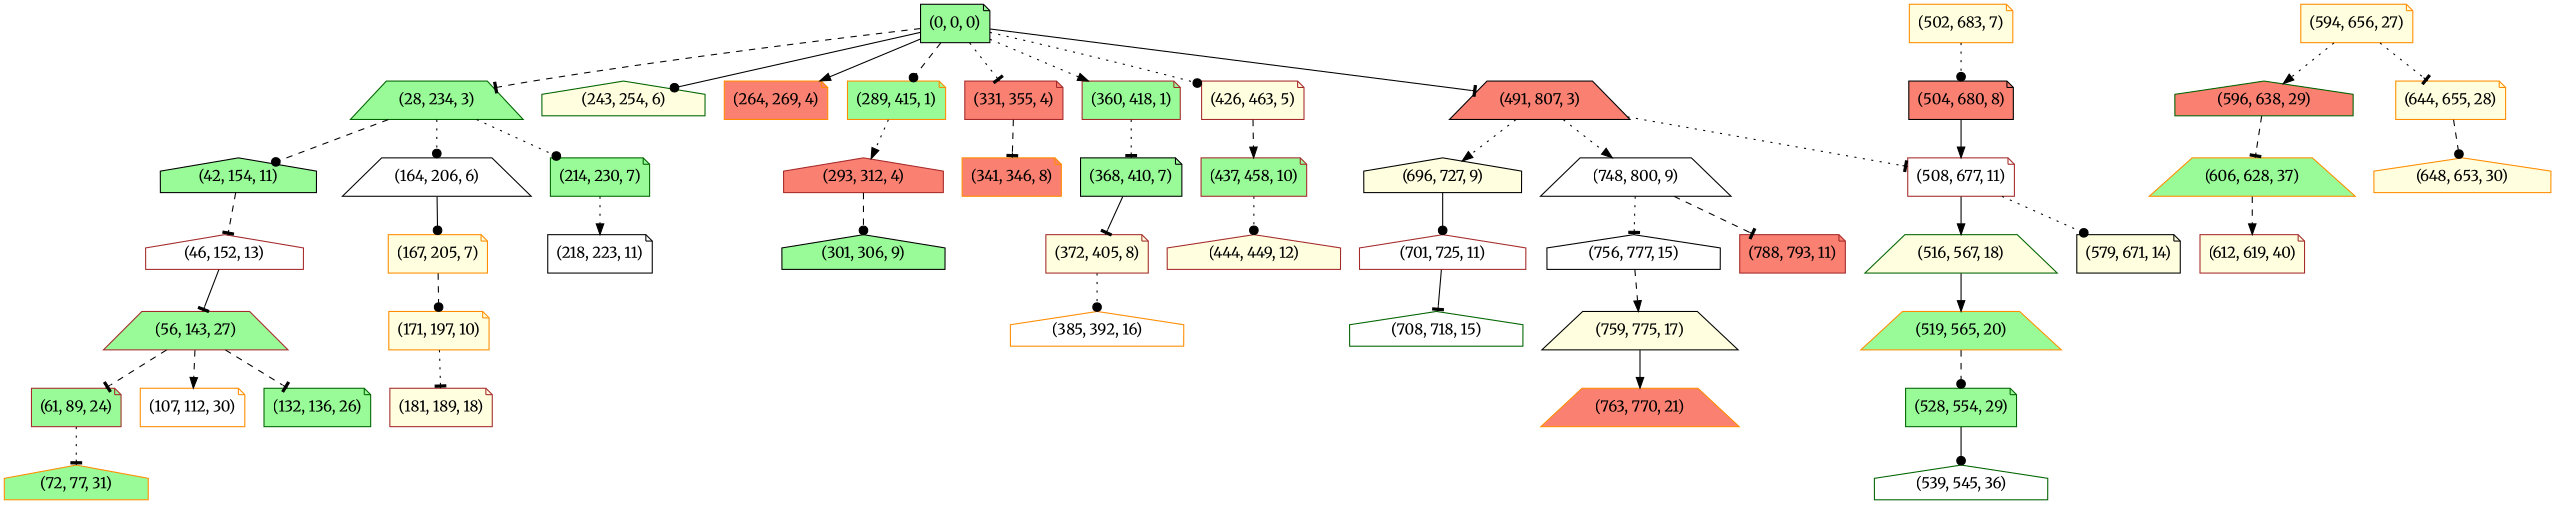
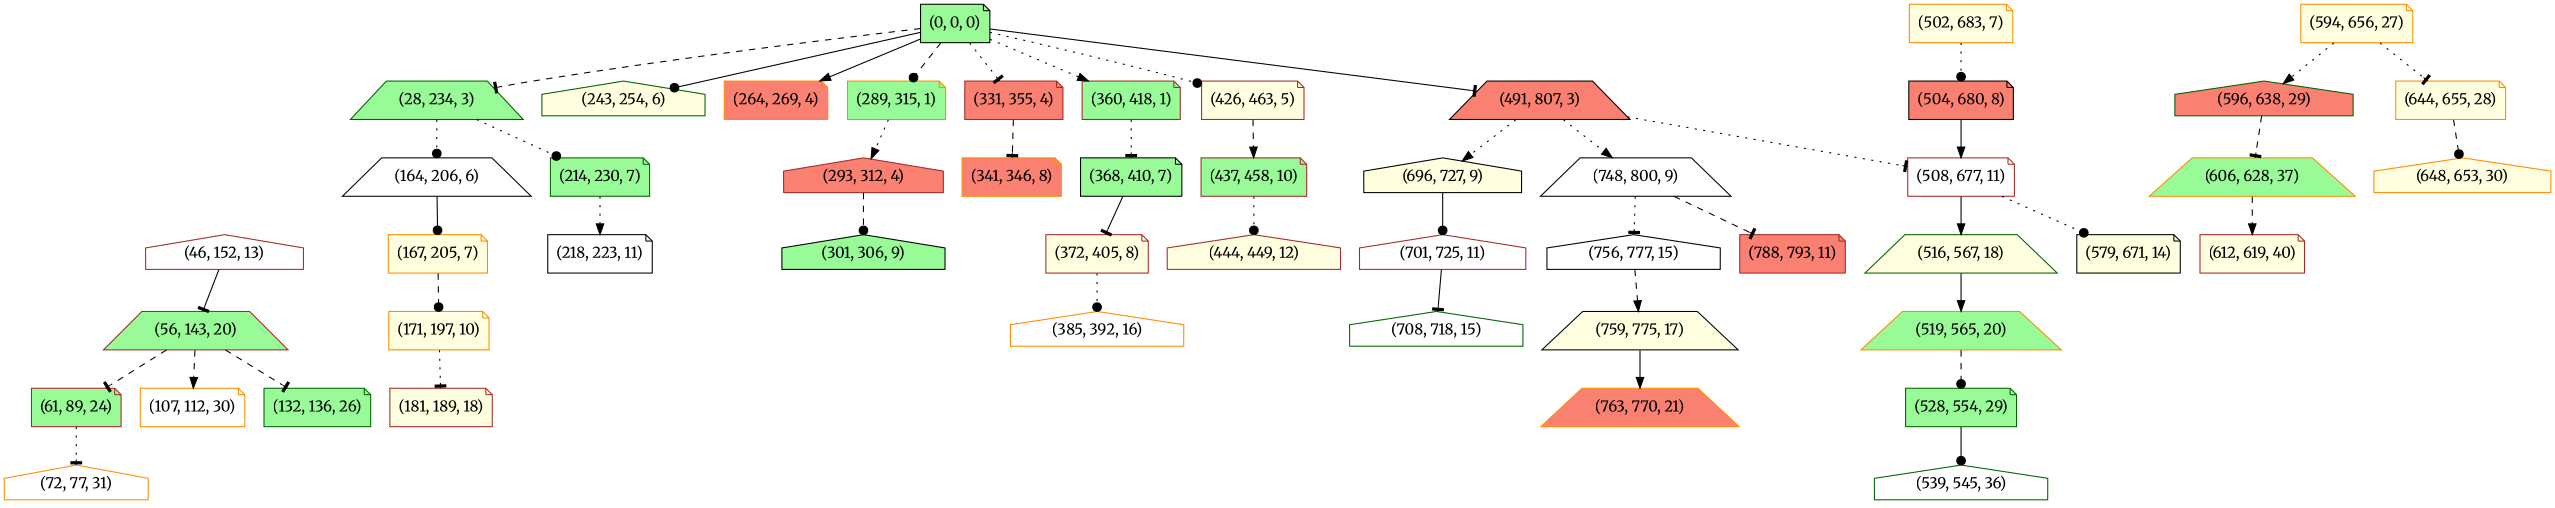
node "(289, 415, 1)": label "(289, 415, 1)" -> "(289, 315, 1)"
node "(42, 154, 11)": removed
node "(56, 143, 27)": label "(56, 143, 27)" -> "(56, 143, 20)"
node "(72, 77, 31)": fillcolor palegreen -> white
